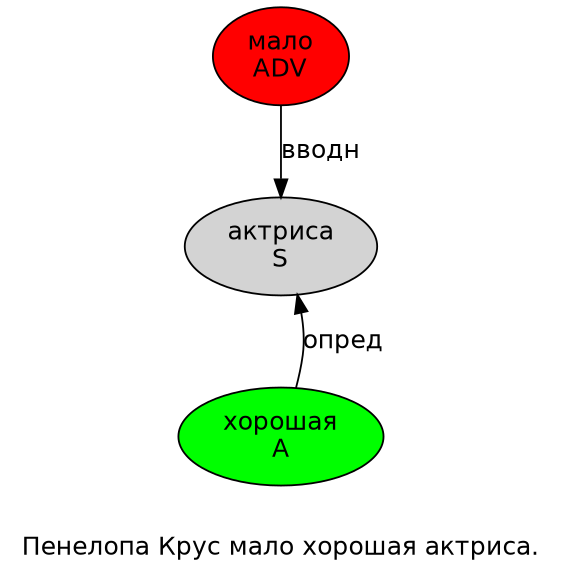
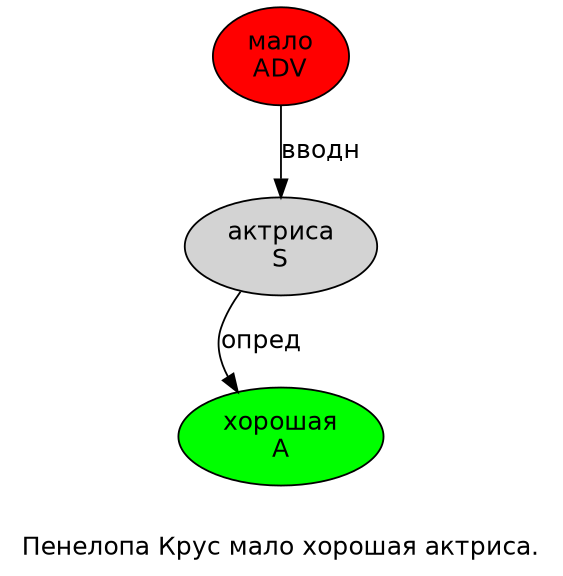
edge "хорошая A" -> "актриса S": reversed
